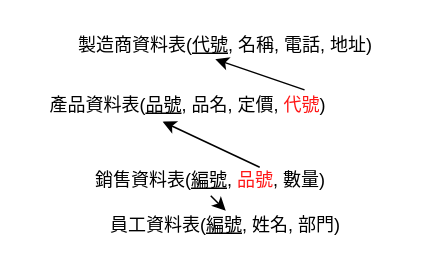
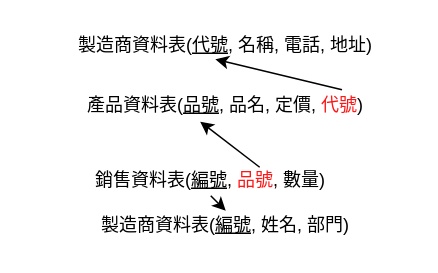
node "產品資料表(品號, 品名, 定價, 代號)": moved (188, 106) -> (226, 106)
node "員工資料表(編號, 姓名, 部門)": label "員工資料表(編號, 姓名, 部門)" -> "製造商資料表(編號, 姓名, 部門)"
